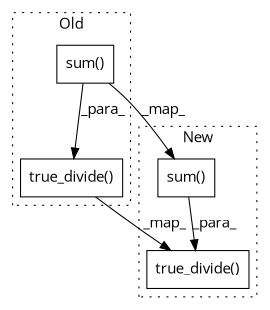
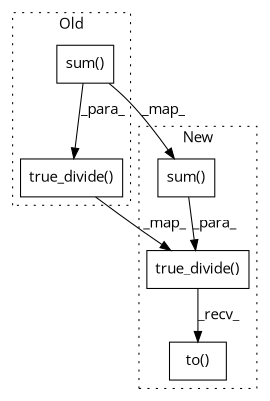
node "to()": added
